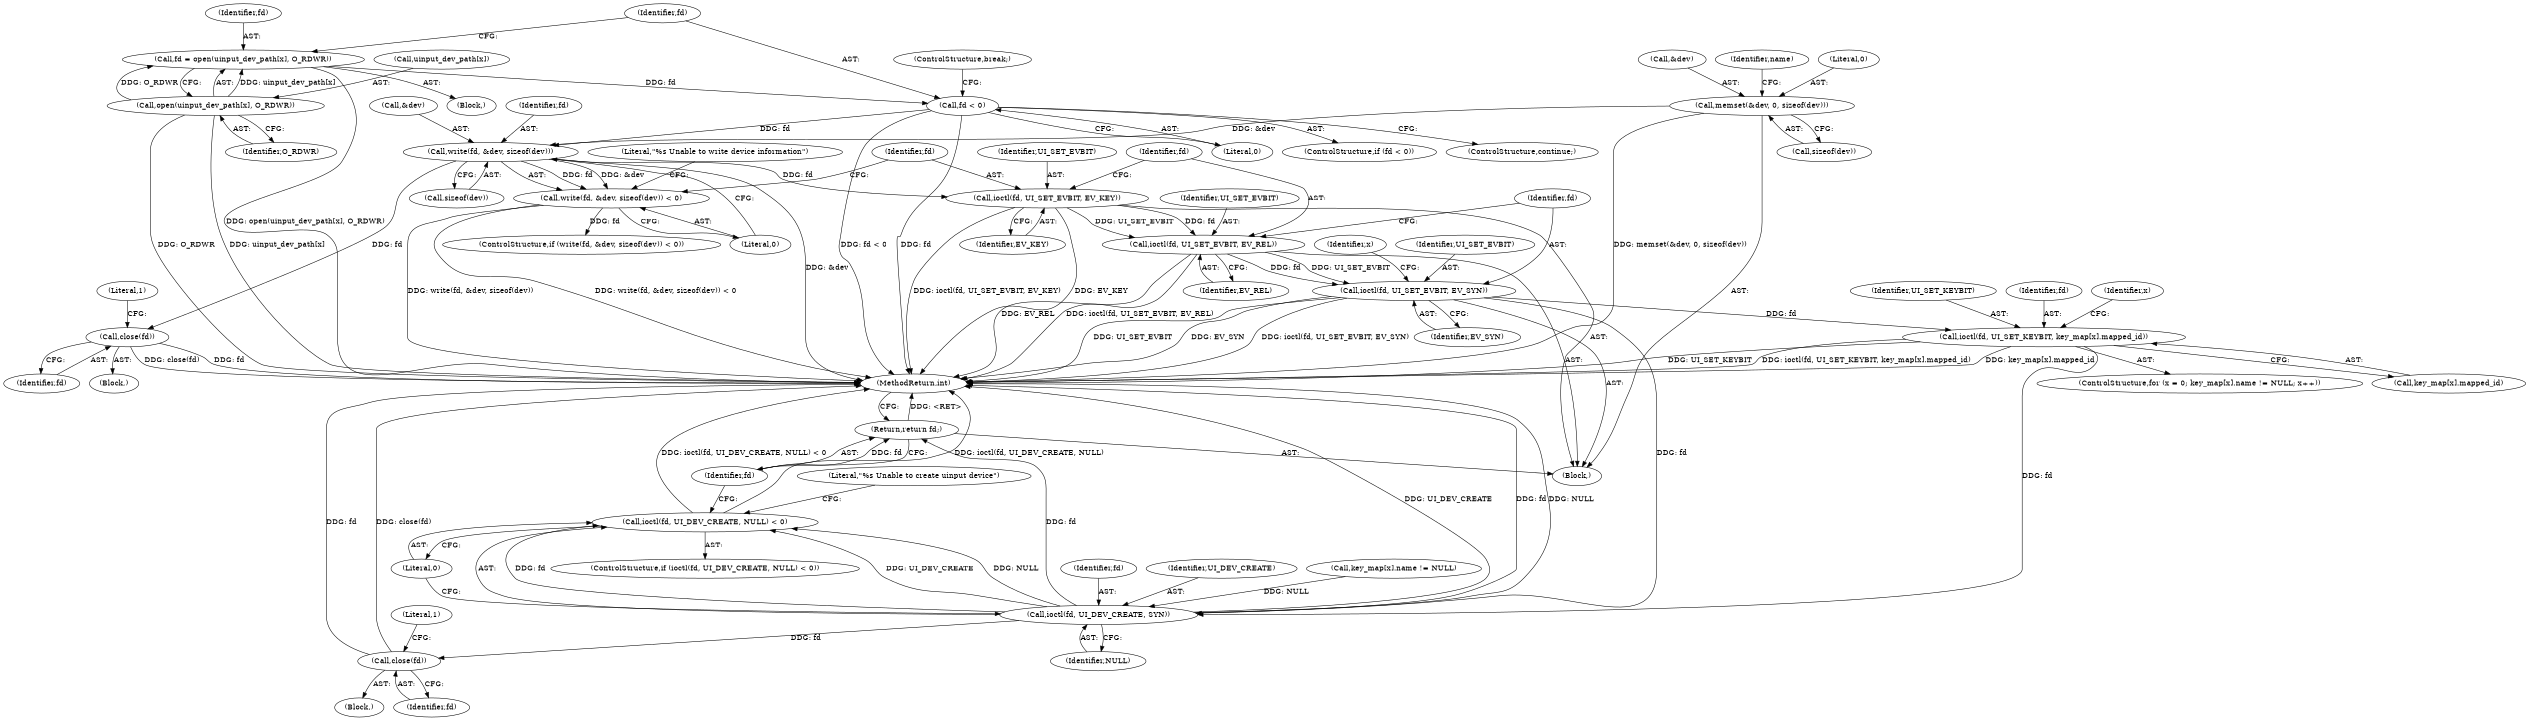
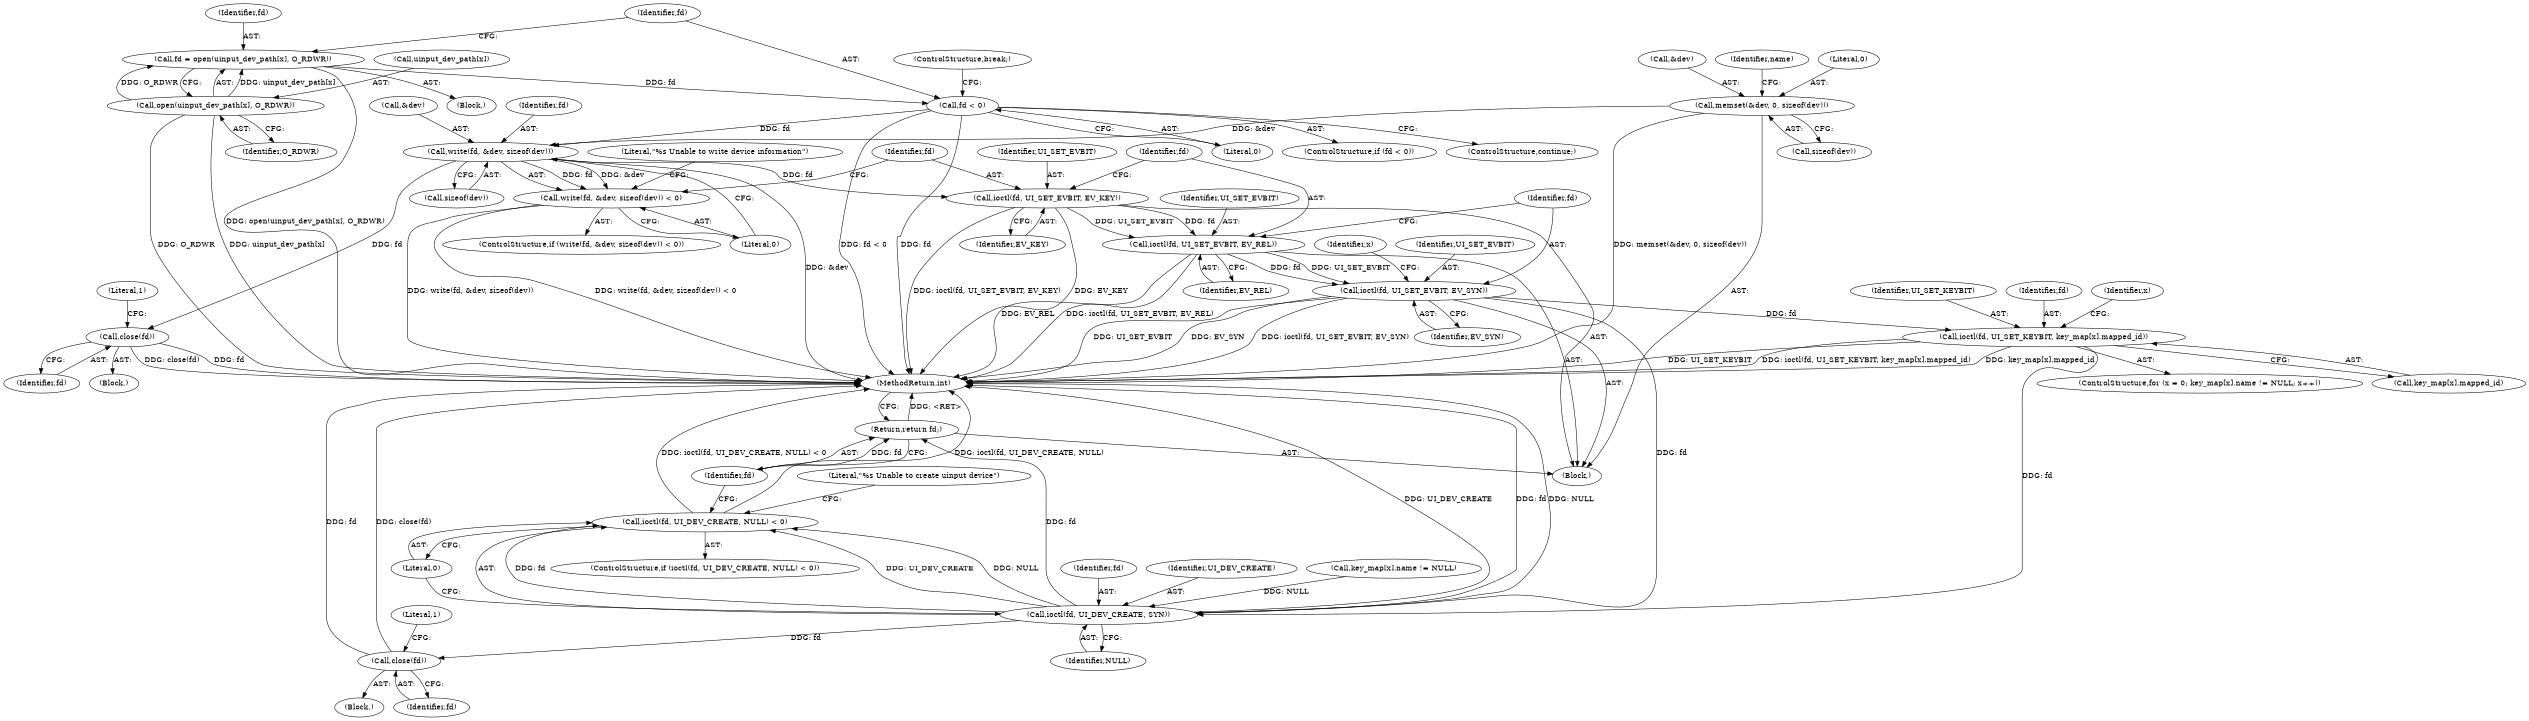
edge "(Call,write(fd, &dev, sizeof(dev)) < 0)" -> "(ControlStructure,if (write(fd, &dev, sizeof(dev)) < 0))": label "DDG: fd" -> "AST: "
